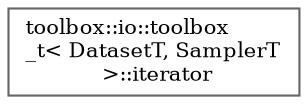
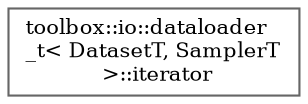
node "toolbox::io::toolbox _t< DatasetT, SamplerT >::iterator": label "toolbox::io::toolbox _t< DatasetT, SamplerT >::iterator" -> "toolbox::io::dataloader _t< DatasetT, SamplerT >::iterator"
